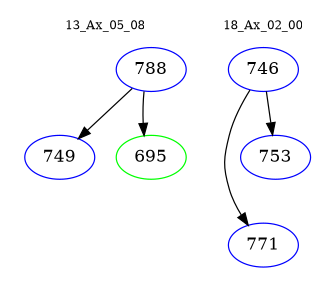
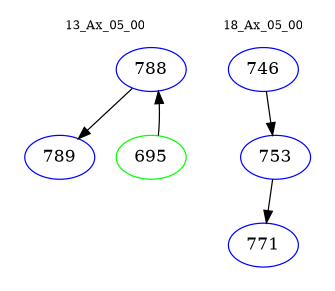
cluster "13_Ax_05_08": label "13_Ax_05_08" -> "13_Ax_05_00"
cluster "18_Ax_02_00": label "18_Ax_02_00" -> "18_Ax_05_00"
edge "788" -> "695": reversed
edge "746" -> "771": now "753" -> "771"
node "749": label "749" -> "789"
